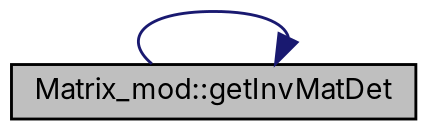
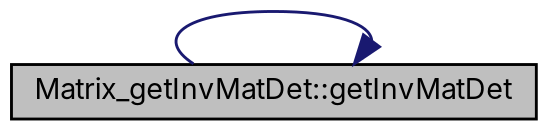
node "Matrix_mod::getInvMatDet": label "Matrix_mod::getInvMatDet" -> "Matrix_getInvMatDet::getInvMatDet"
